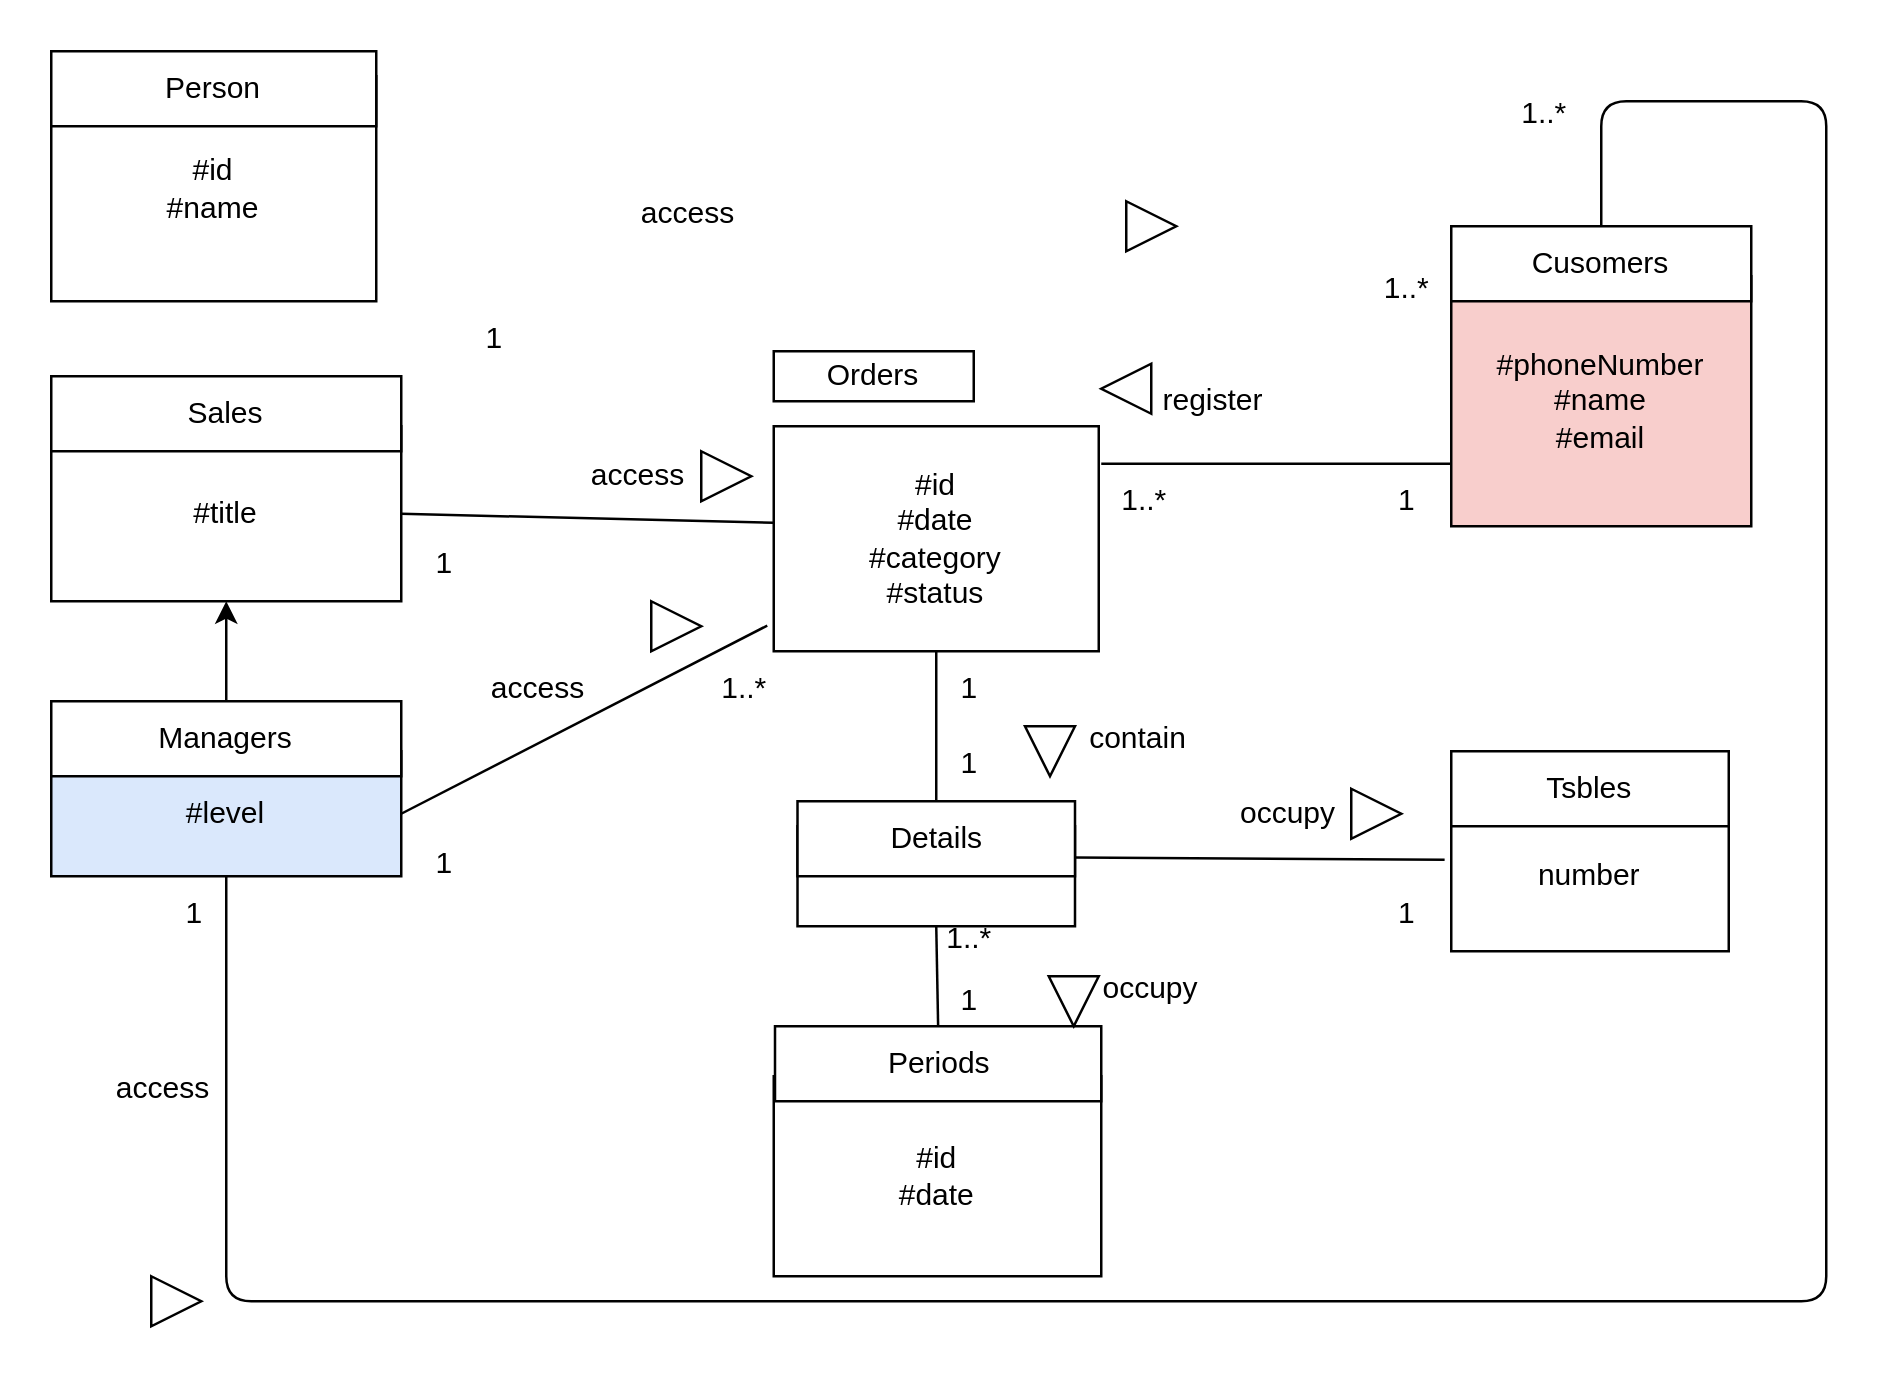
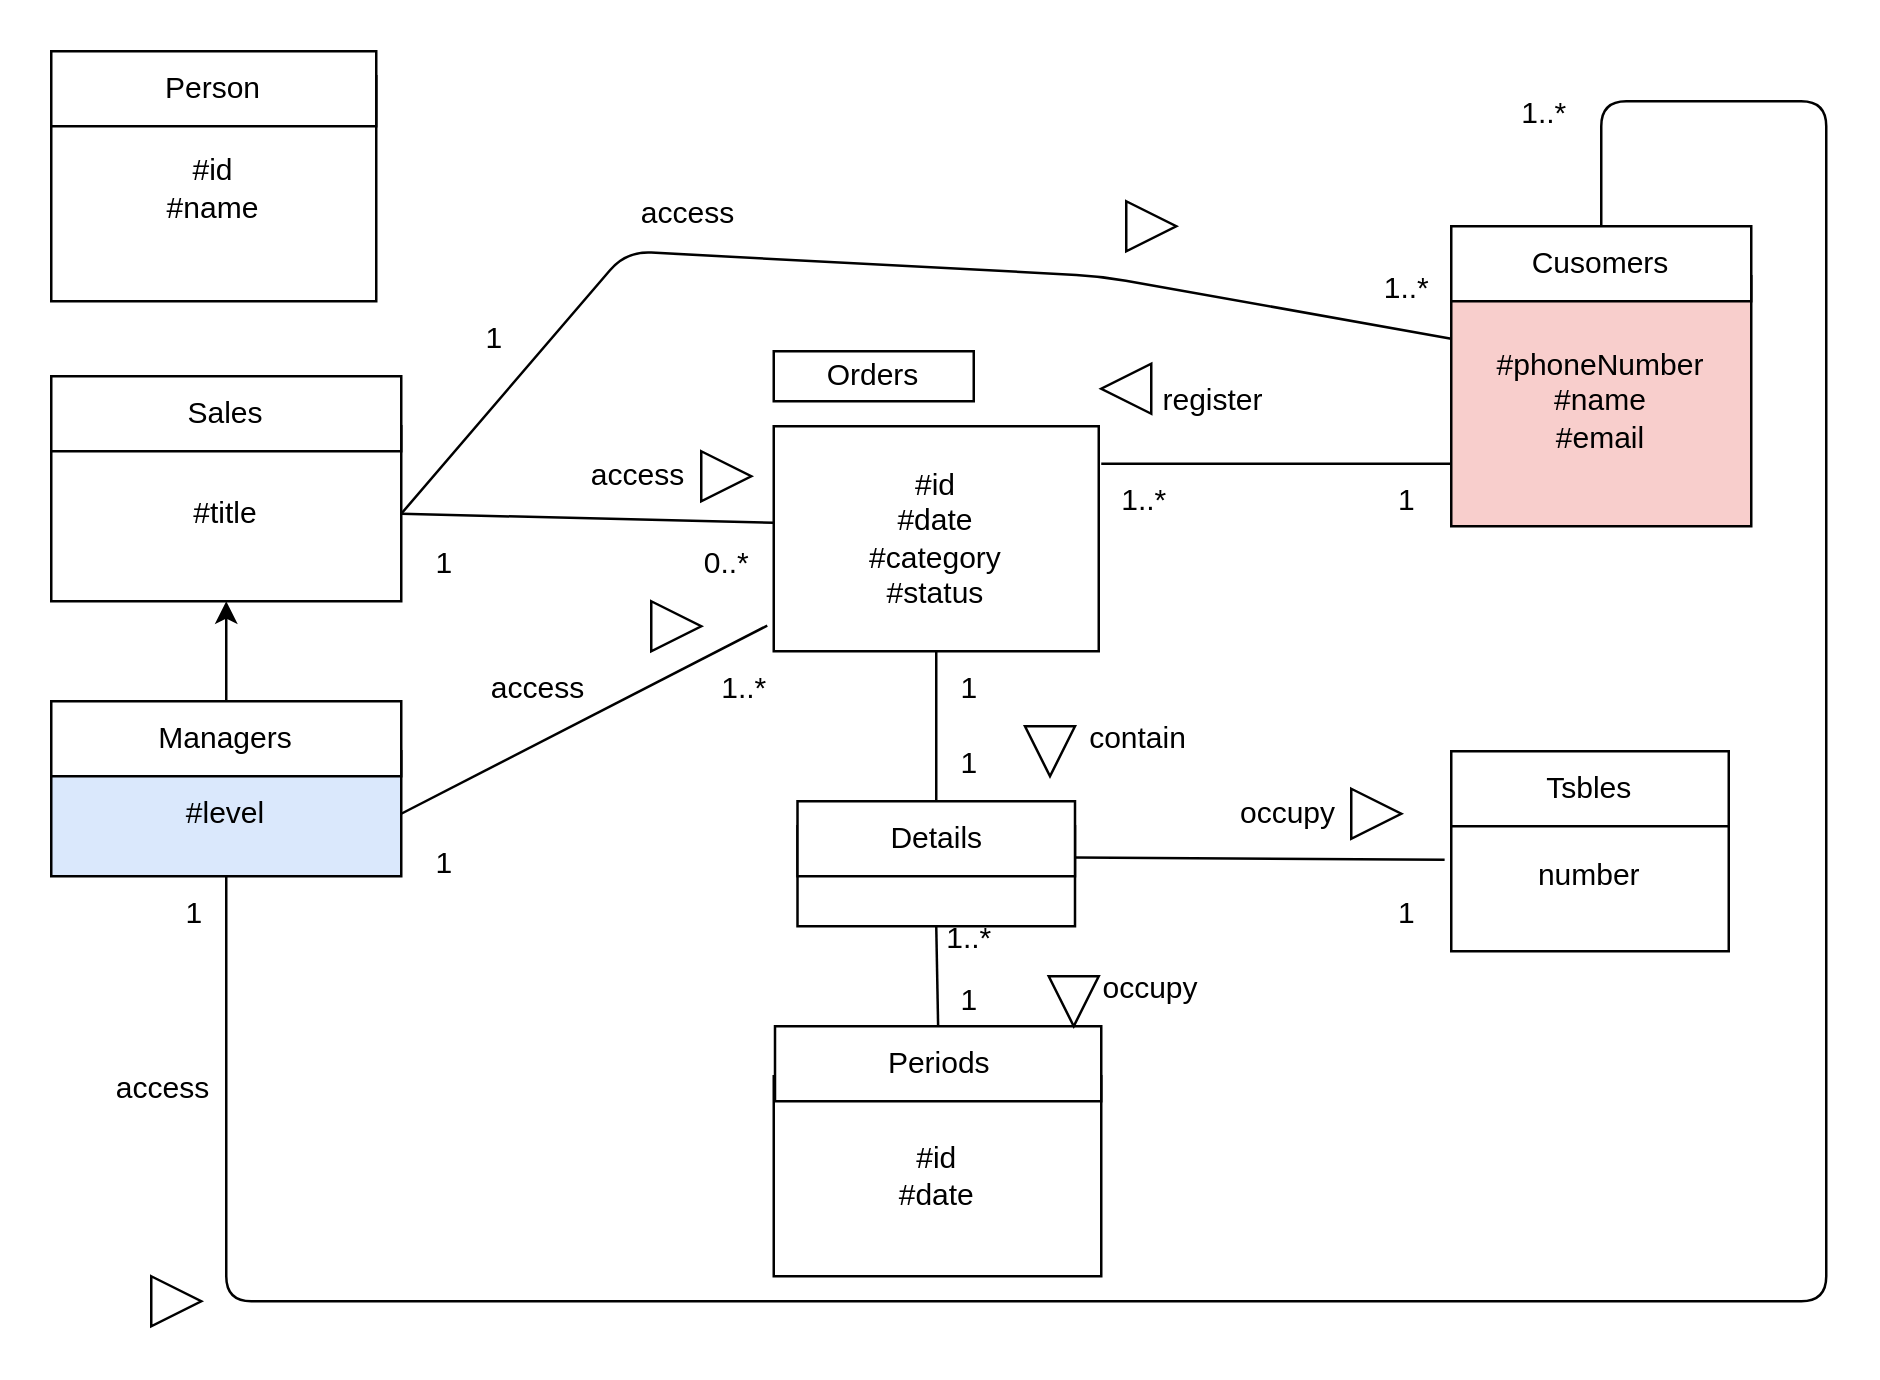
edge "#phoneNumber #name #email" -- "#title": added
node "0..*": added
